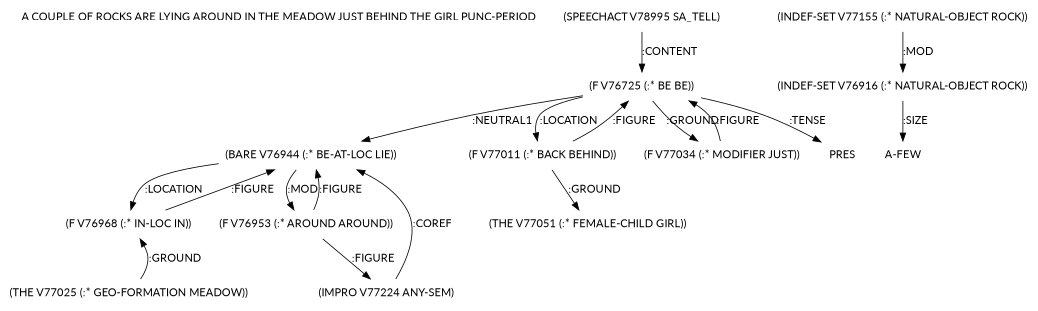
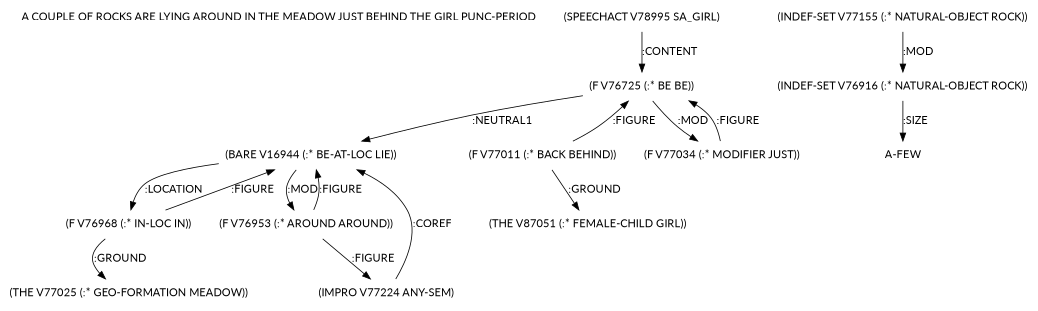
node "(SPEECHACT V78995 SA_TELL)": label "(SPEECHACT V78995 SA_TELL)" -> "(SPEECHACT V78995 SA_GIRL)"
edge "(F V76725 (:* BE BE))" -> "(F V77011 (:* BACK BEHIND))": removed, label ":LOCATION"
edge "(F V76725 (:* BE BE))" -> "(F V77034 (:* MODIFIER JUST))": label ":GROUND" -> ":MOD"
node "(BARE V76944 (:* BE-AT-LOC LIE))": label "(BARE V76944 (:* BE-AT-LOC LIE))" -> "(BARE V16944 (:* BE-AT-LOC LIE))"
node "PRES": removed
node "(THE V77051 (:* FEMALE-CHILD GIRL))": label "(THE V77051 (:* FEMALE-CHILD GIRL))" -> "(THE V87051 (:* FEMALE-CHILD GIRL))"
edge "(THE V77025 (:* GEO-FORMATION MEADOW))" -> "(F V76968 (:* IN-LOC IN))": reversed
